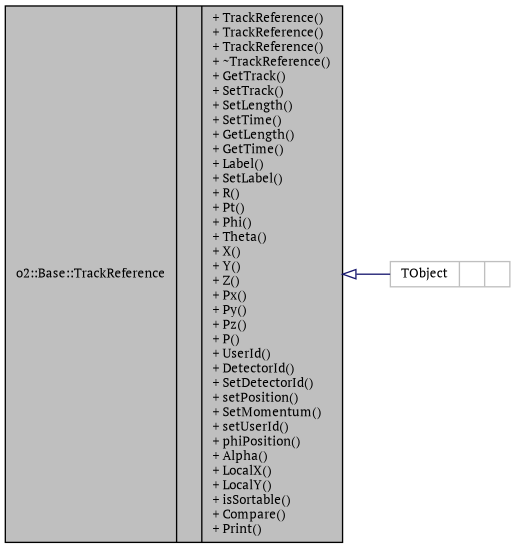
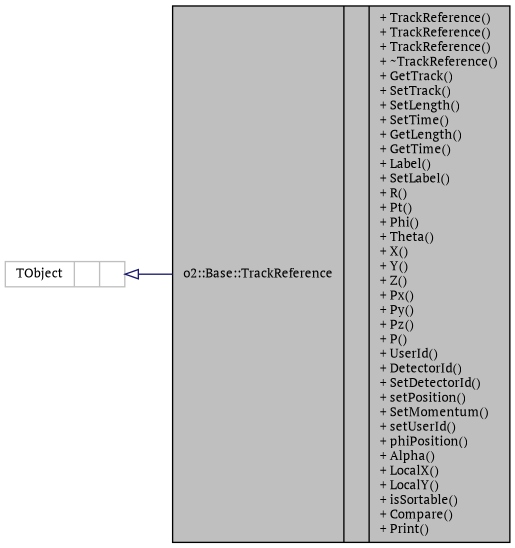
edge "TObject" -> "o2::Base::TrackReference": reversed
